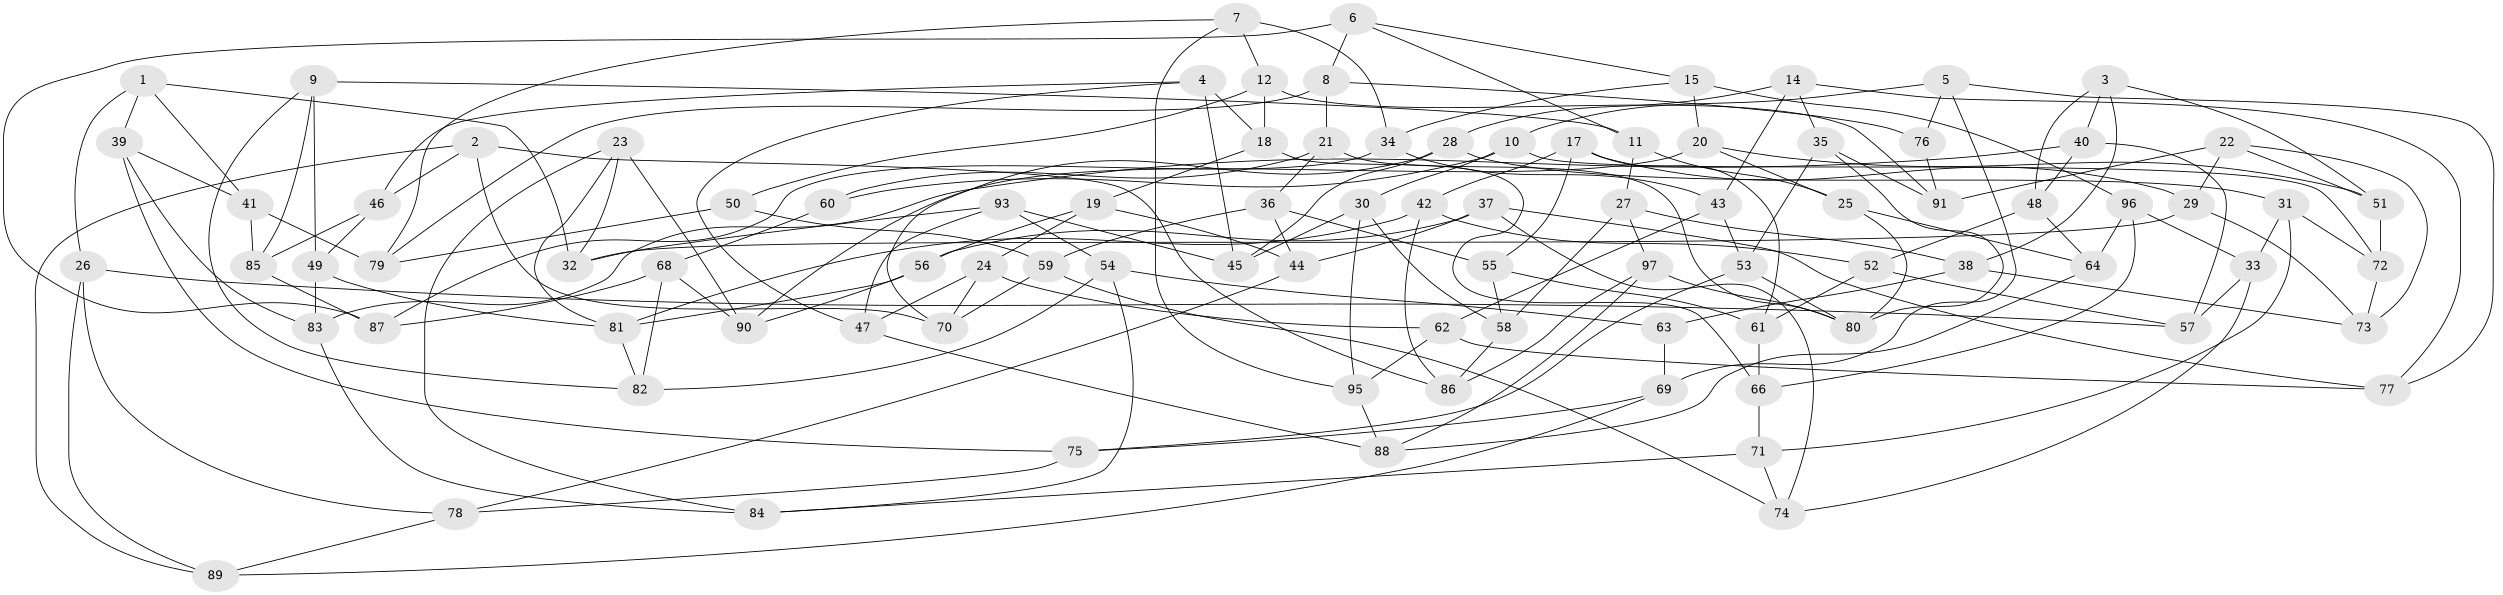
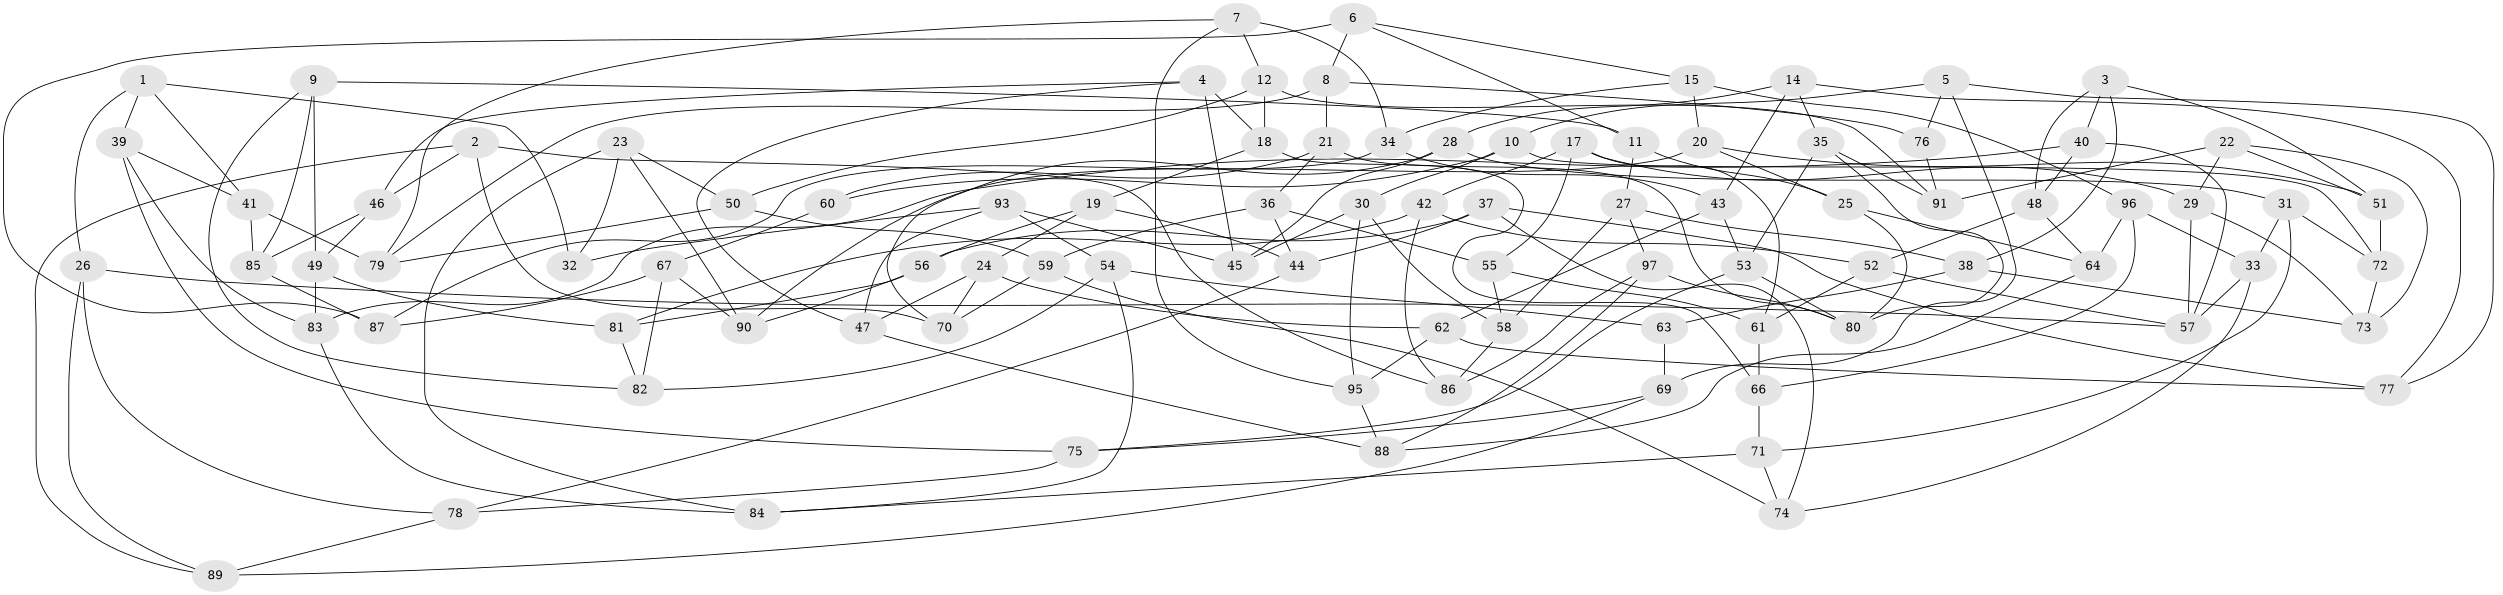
edge "29" -- "32": now "29" -- "57"
edge "23" -- "81": now "23" -- "50"
node "68": label "68" -> "67"
